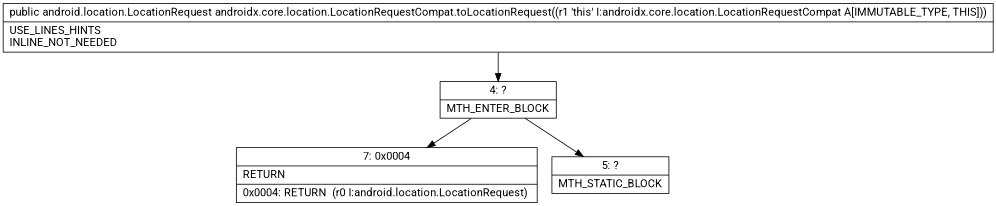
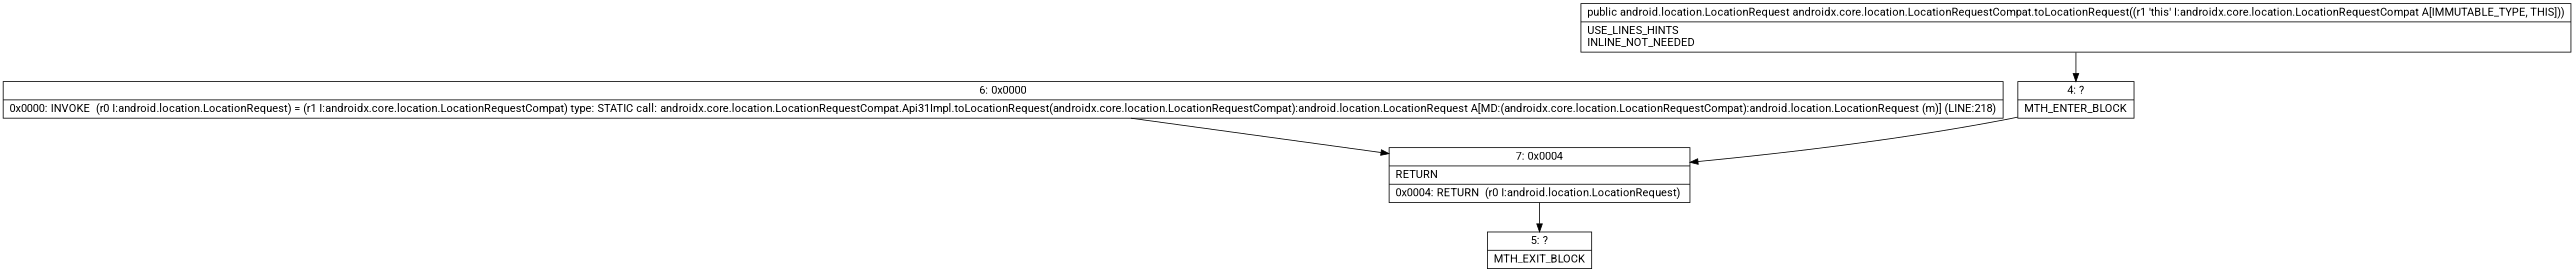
node "6: 0x0000": added
edge "4: ?" -> "5: ?": now "7: 0x0004" -> "5: ?"
node "5: ?": text "MTH_STATIC_BLOCK" -> "MTH_EXIT_BLOCK"
